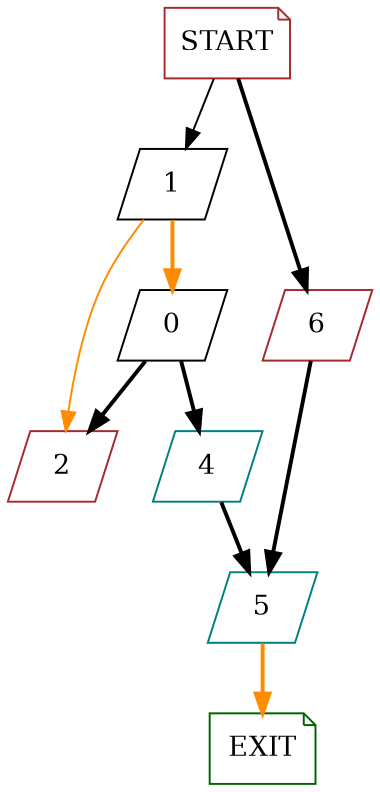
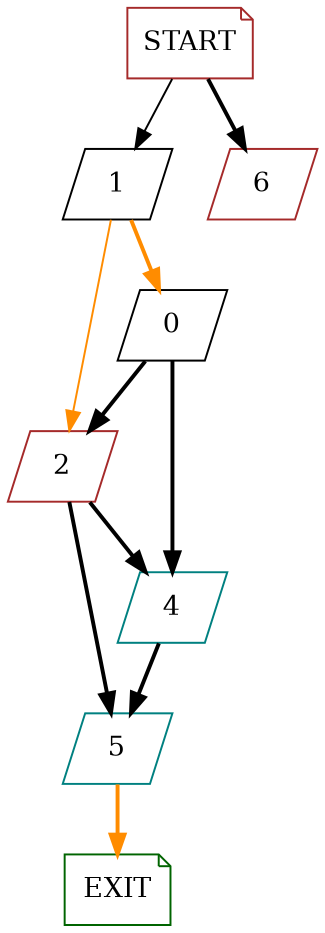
edge "6" -> "5": now "2" -> "5"
edge "2" -> "4": added
